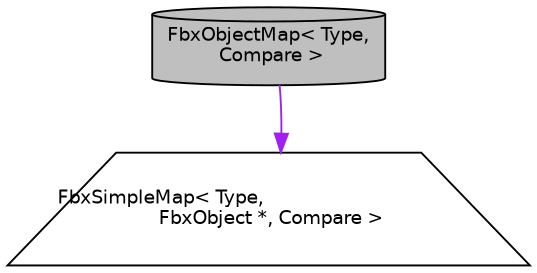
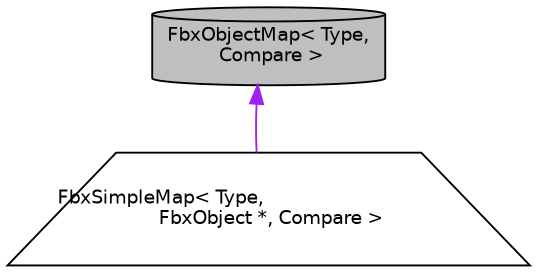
edge "FbxObjectMap< Type, Compare >" -> "FbxSimpleMap< Type, FbxObject *, Compare >": reversed
